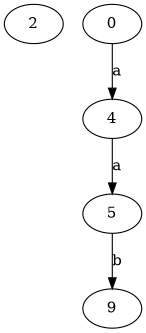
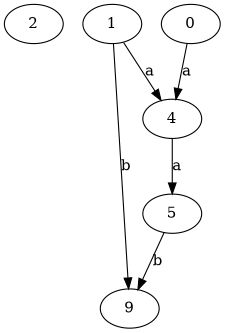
node "1": added
